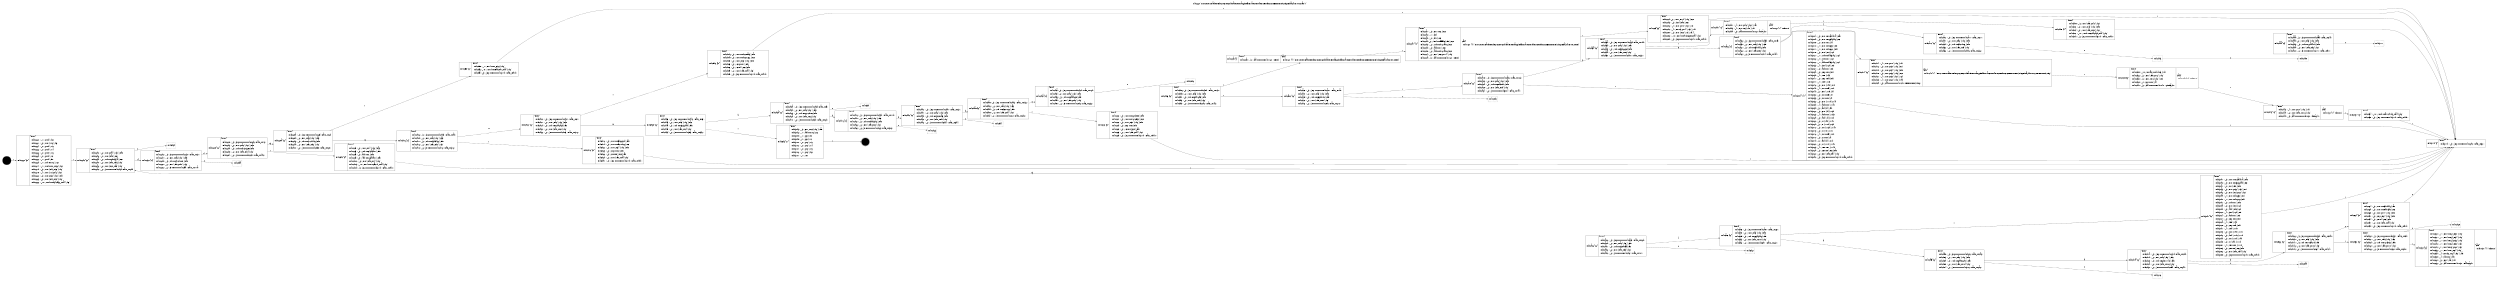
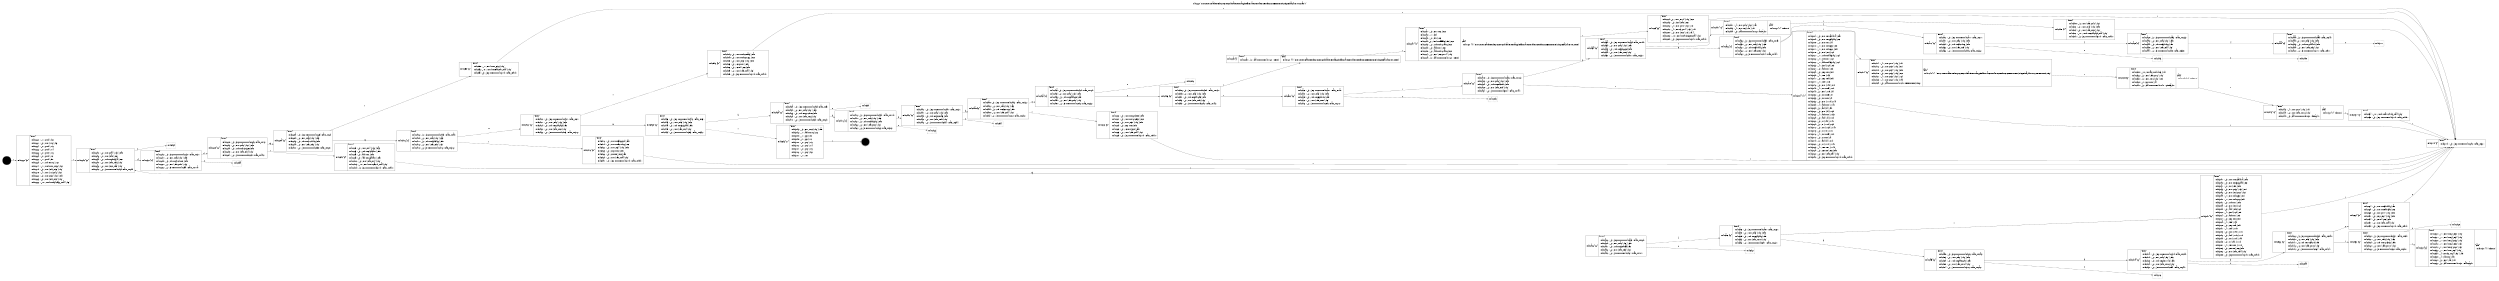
node "0x402a8e [28]": added
edge "0x4029ca [28]" -> "0x4029e6 [28]": added, label "8"
